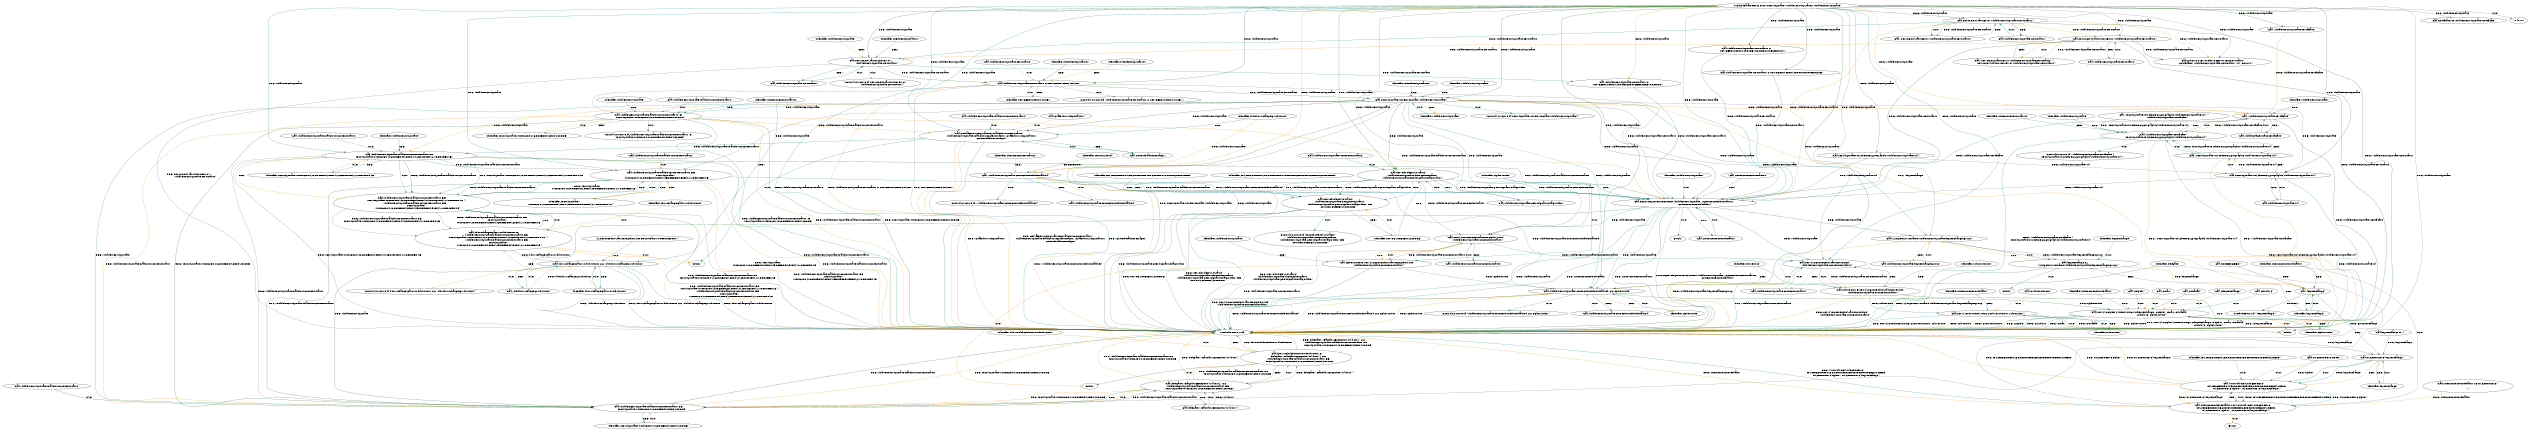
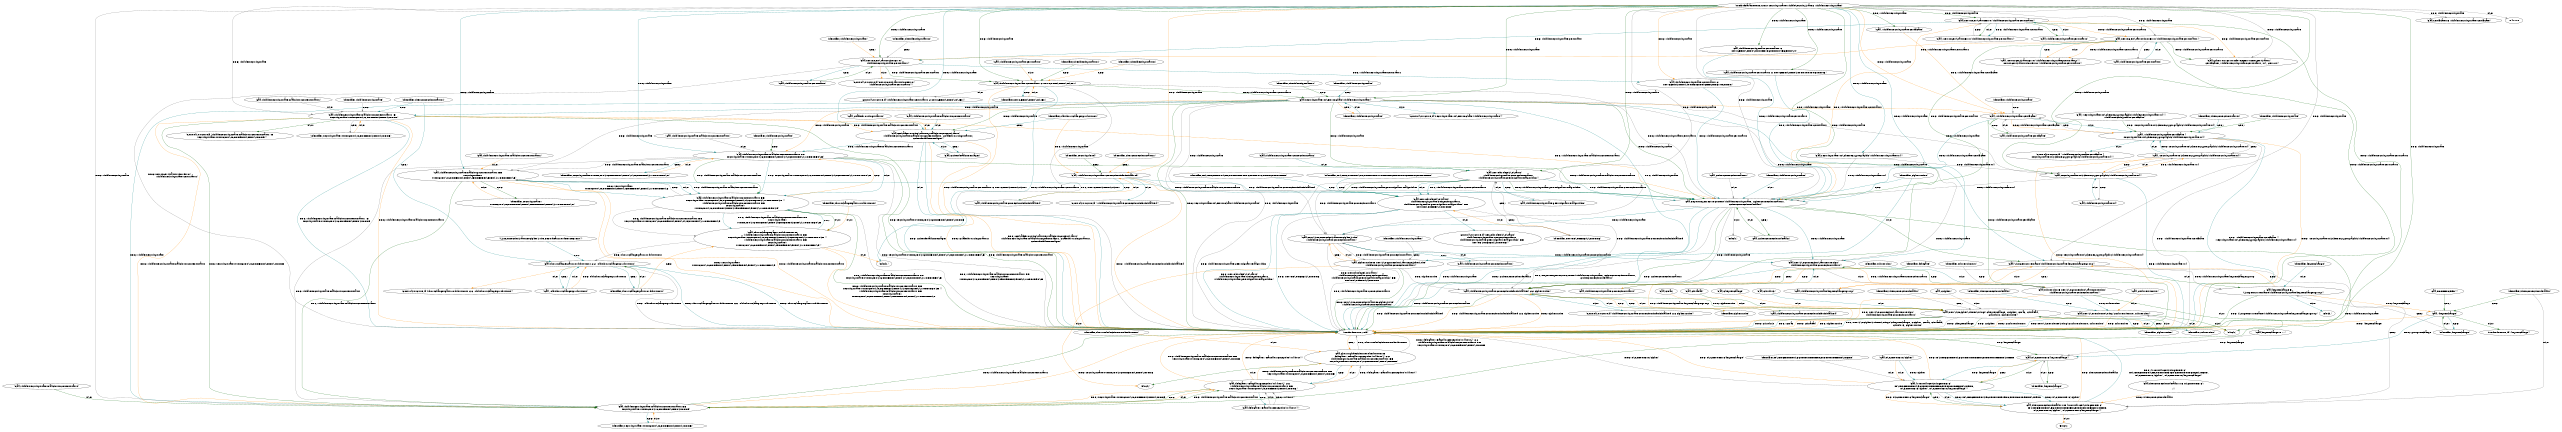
node "(Call,visible_name_state.certificate)": label "(Call,visible_name_state.certificate)" -> "(Call,visible_security_state.certificate)"
edge "(Identifier,security_level)" -> "(Call,!visible_security_state.connection_info_initialized)": label "ENCRYPTION: " -> "CFG: "
edge "(Call,!key_exchange)" -> "(Call,security_state::IsSHA1InChain(visible_security_state))": now "(Call,!key_exchange)" -> "(MethodReturn,void)"
edge "(Call,!key_exchange)" -> "(MethodReturn,if (!key_exchange))": label "DETAILS: " -> "AST: "
